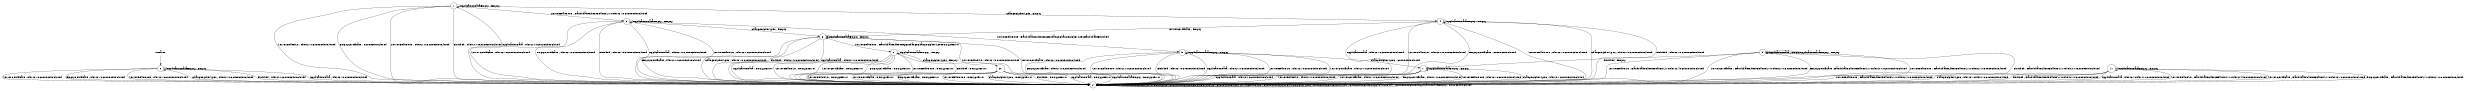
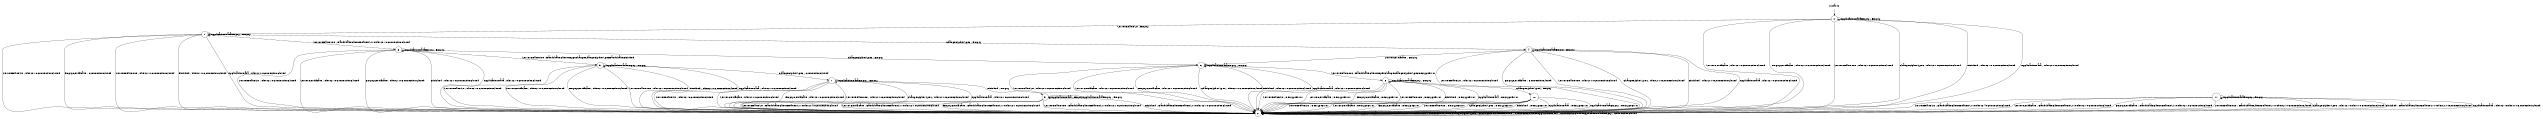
edge "0" -> "1": added, label "ServerHelloRSA / Empty"
edge "9" -> "7": reversed
